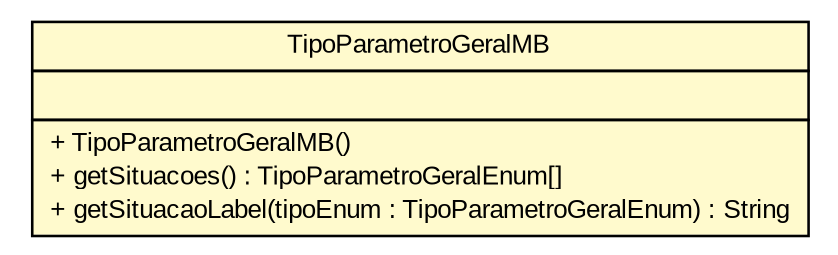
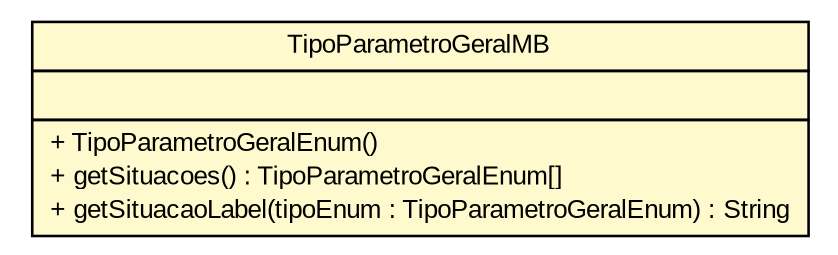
node "TipoParametroGeralMB": text "+ TipoParametroGeralMB()" -> "+ TipoParametroGeralEnum()"
